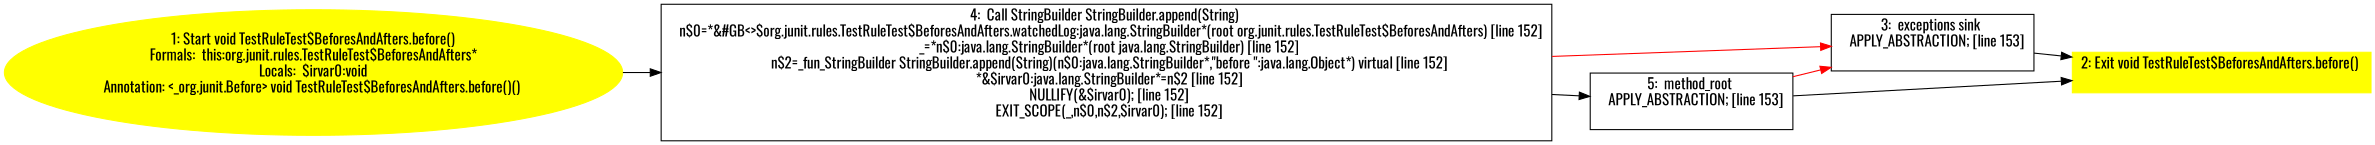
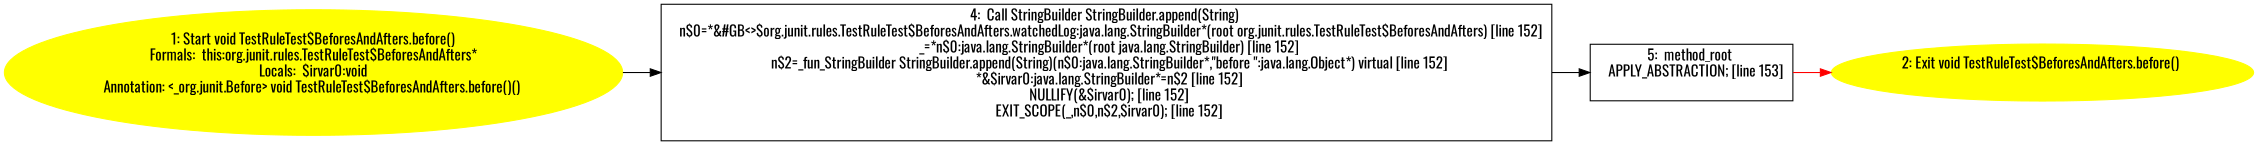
node "3:  exceptions sink APPLY_ABSTRACTION; [line 153]": removed
node "2: Exit void TestRuleTest$BeforesAndAfters.before()": shape box -> ellipse
edge "5:  method_root APPLY_ABSTRACTION; [line 153]" -> "2: Exit void TestRuleTest$BeforesAndAfters.before()": color black -> red
